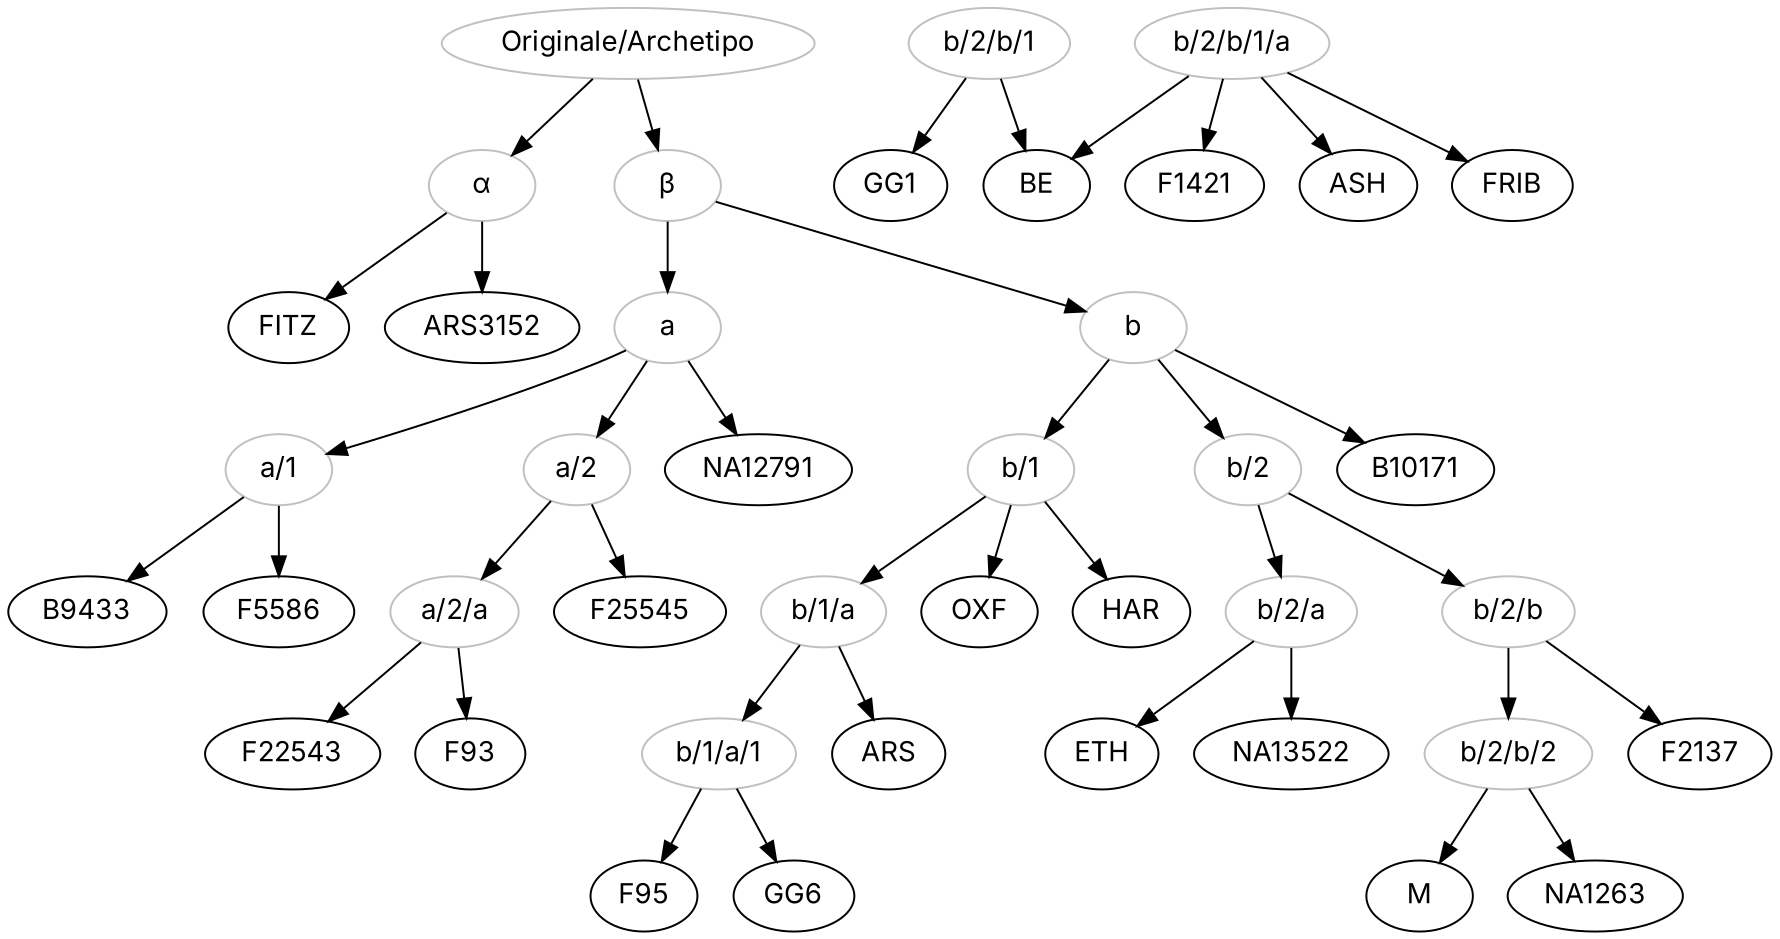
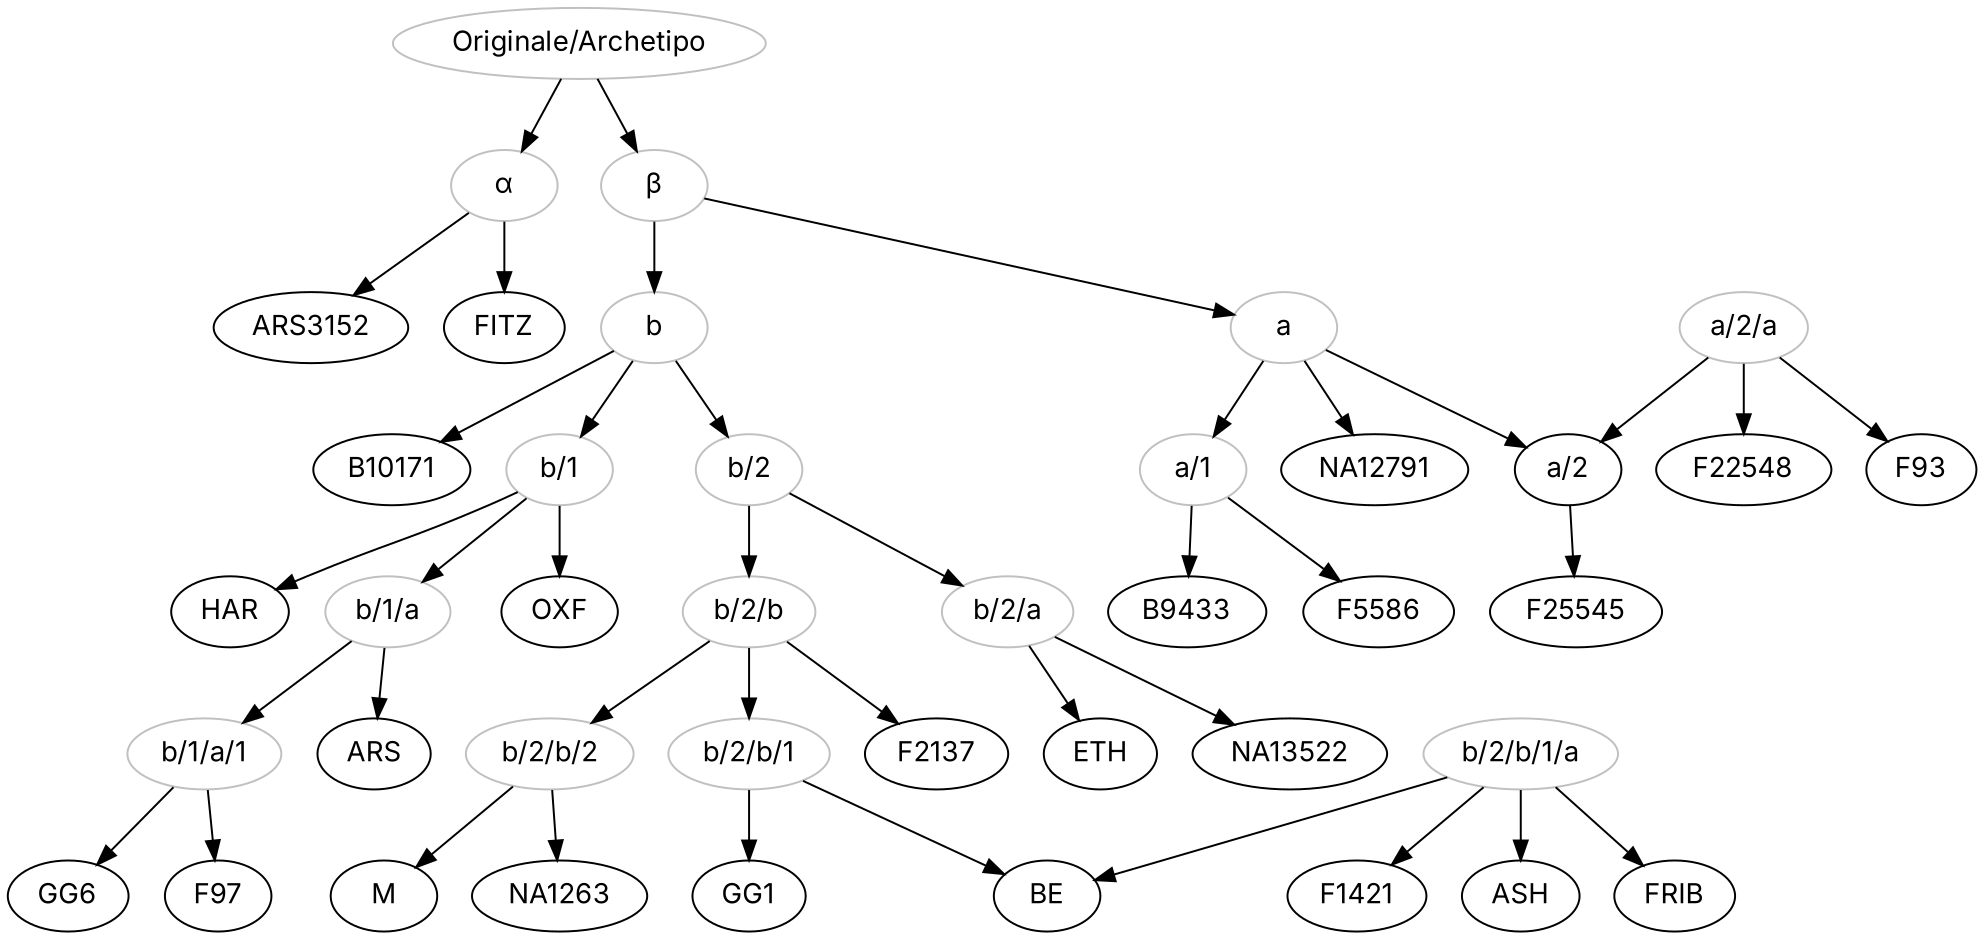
node "a/2": color grey -> black
edge "a/2" -> "a/2/a": reversed
edge "b/2/b" -> "b/2/b/1": added
node "F22543": label "F22543" -> "F22548"
node "F95": label "F95" -> "F97"
